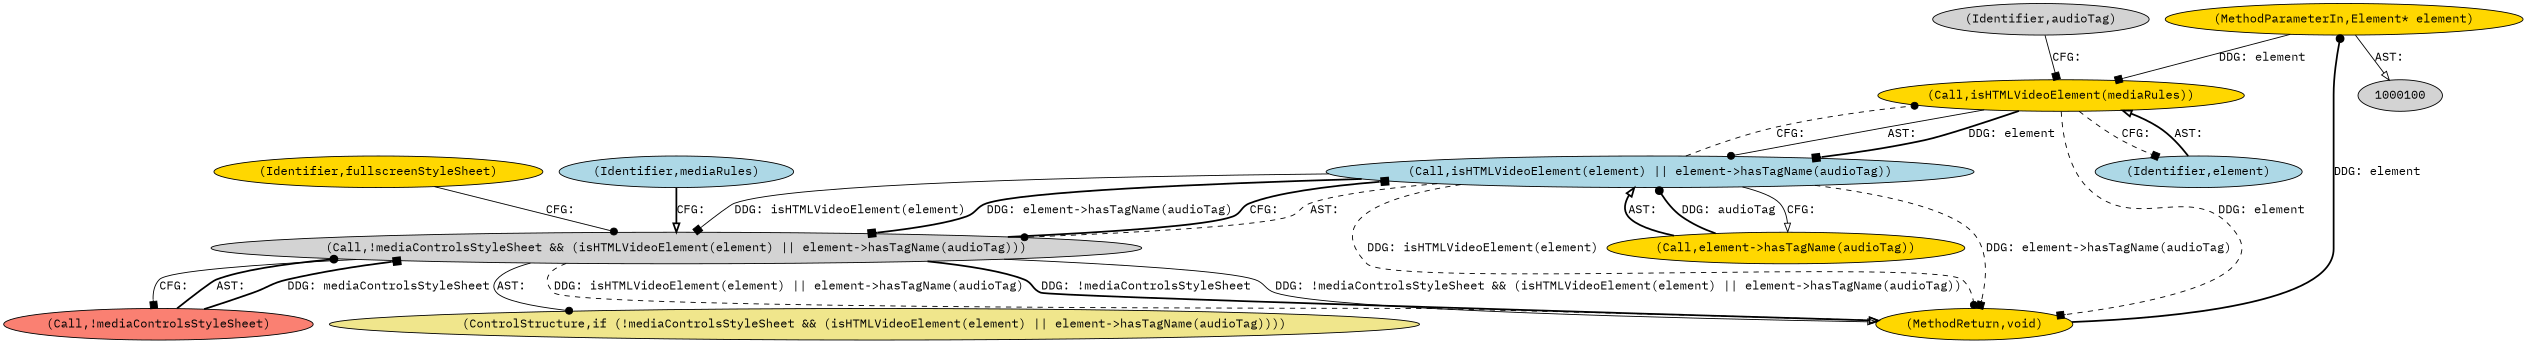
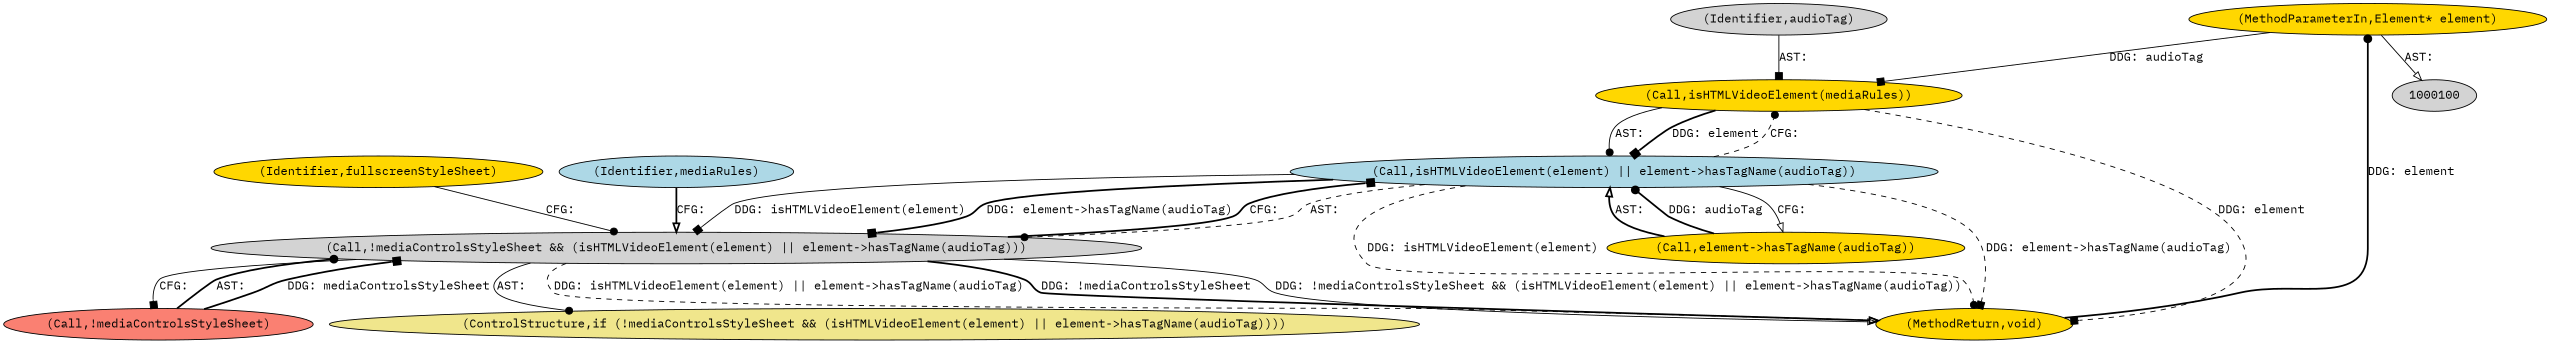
edge "(Identifier,audioTag)" -> "(Call,isHTMLVideoElement(mediaRules))": label "CFG: " -> "AST: "
edge "(MethodParameterIn,Element* element)" -> "(Call,isHTMLVideoElement(mediaRules))": label "DDG: element" -> "DDG: audioTag"
node "(Identifier,element)": removed
